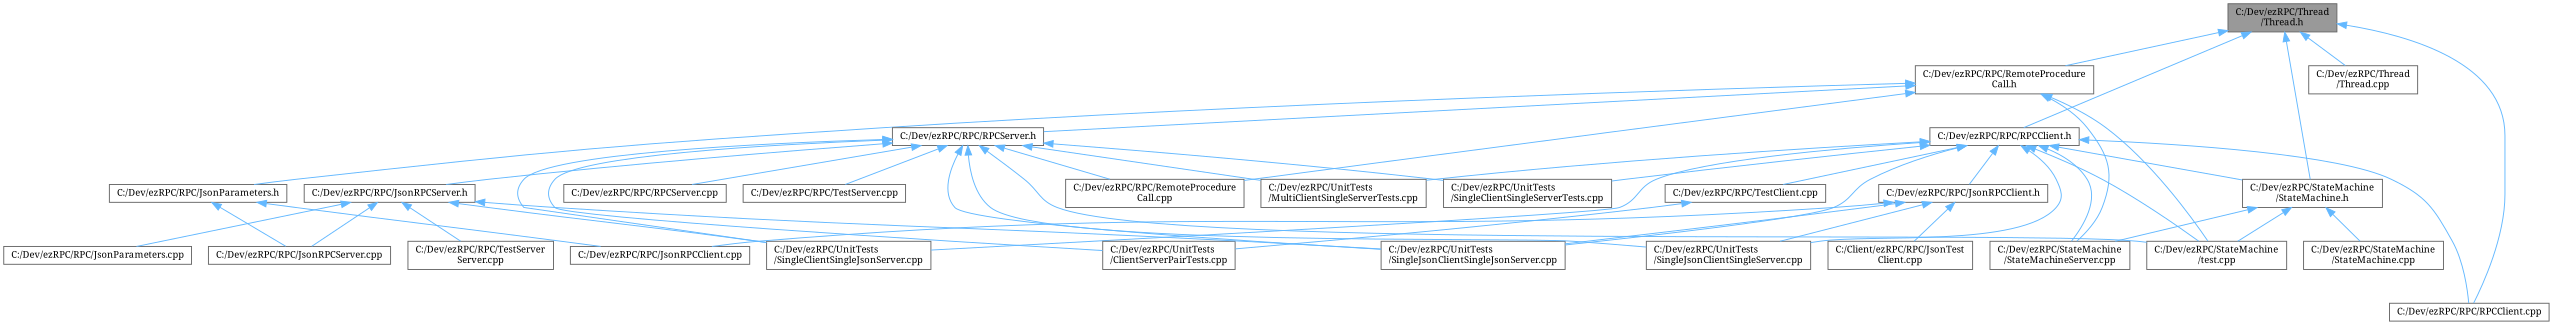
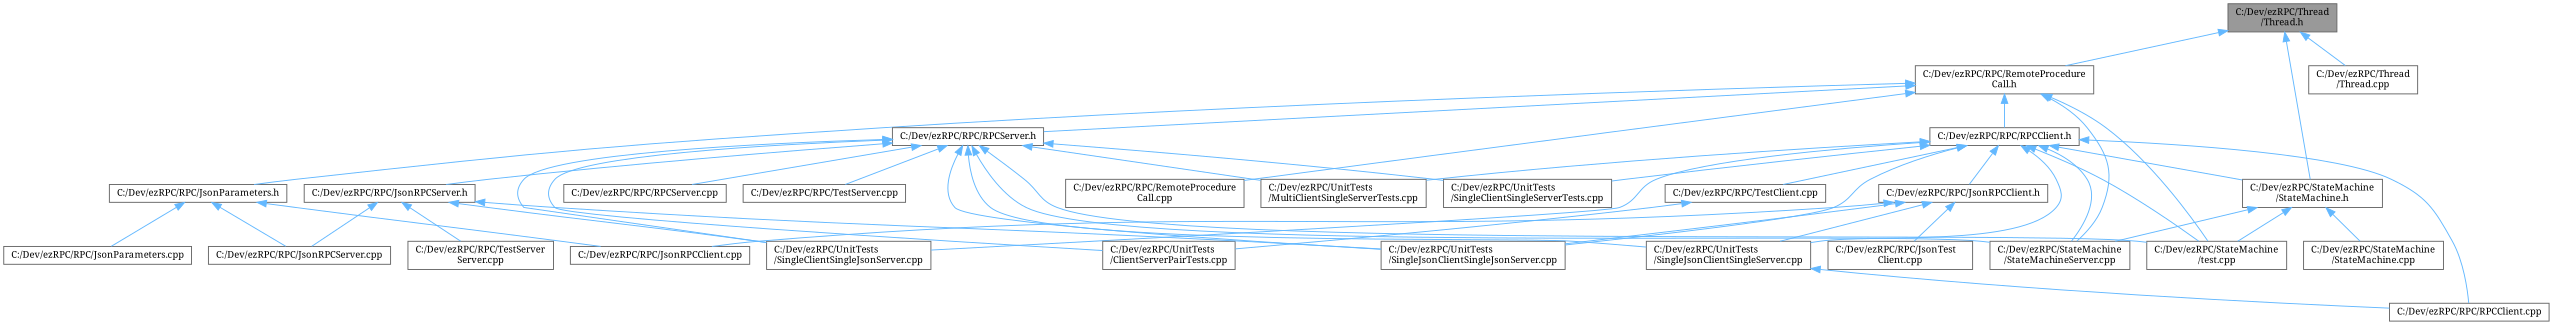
edge "C:/Dev/ezRPC/RPC/RPCClient.h" -> "C:/Dev/ezRPC/Thread /Thread.h": now "C:/Dev/ezRPC/RPC/RPCClient.h" -> "C:/Dev/ezRPC/RPC/RemoteProcedure Call.h"
edge "C:/Dev/ezRPC/RPC/RPCClient.cpp" -> "C:/Dev/ezRPC/Thread /Thread.h": now "C:/Dev/ezRPC/RPC/RPCClient.cpp" -> "C:/Dev/ezRPC/UnitTests /SingleJsonClientSingleServer.cpp"
edge "C:/Dev/ezRPC/RPC/RemoteProcedure Call.cpp" -> "C:/Dev/ezRPC/RPC/RPCServer.h": now "C:/Dev/ezRPC/StateMachine /StateMachineServer.cpp" -> "C:/Dev/ezRPC/RPC/RPCServer.h"
edge "C:/Dev/ezRPC/RPC/JsonParameters.cpp" -> "C:/Dev/ezRPC/RPC/JsonRPCServer.h": now "C:/Dev/ezRPC/RPC/JsonParameters.cpp" -> "C:/Dev/ezRPC/RPC/JsonParameters.h"
node "C:/Client/ezRPC/RPC/JsonTest Client.cpp": label "C:/Client/ezRPC/RPC/JsonTest Client.cpp" -> "C:/Dev/ezRPC/RPC/JsonTest Client.cpp"
